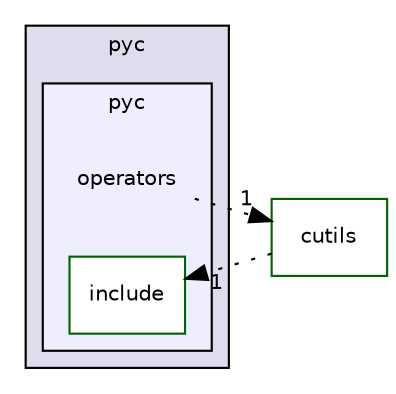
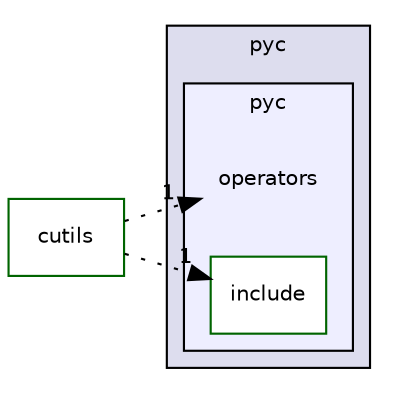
edge "operators" -> "cutils": reversed
